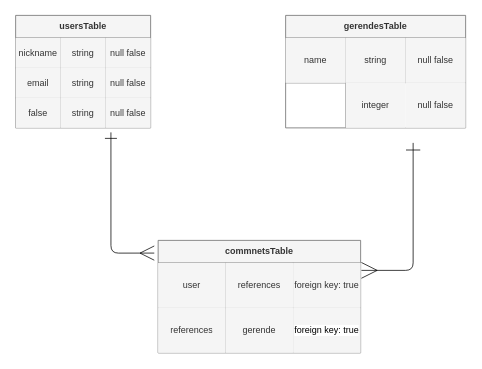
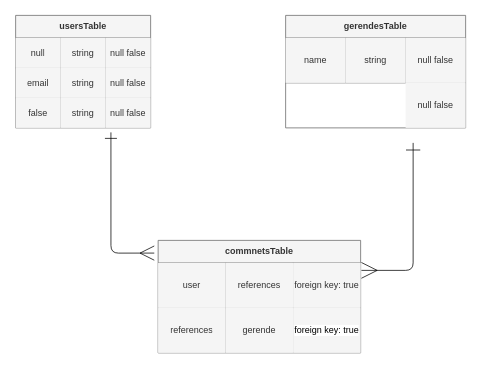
node "nickname": label "nickname" -> "null"
node "integer": removed
